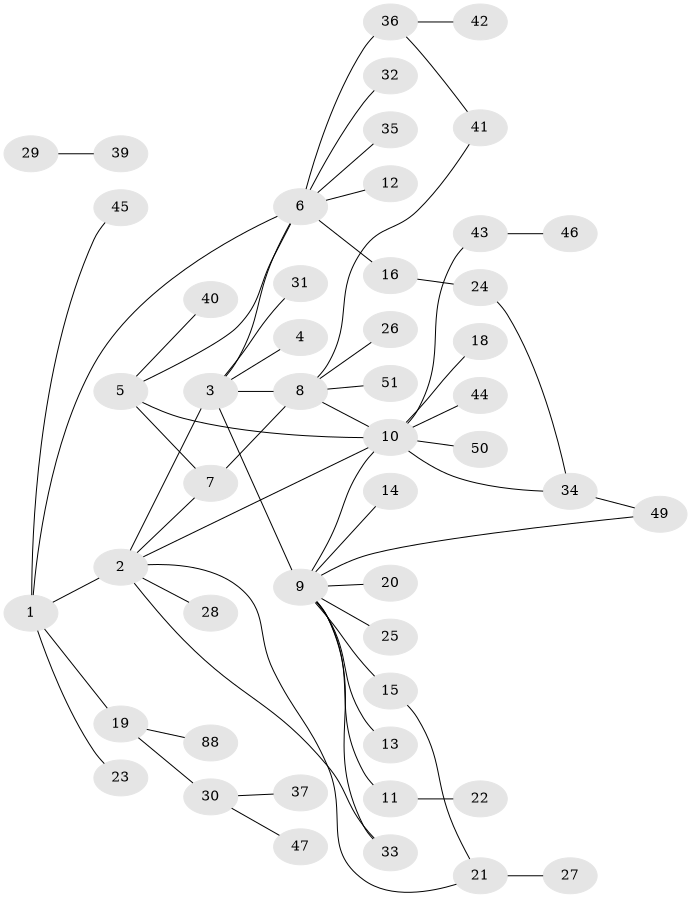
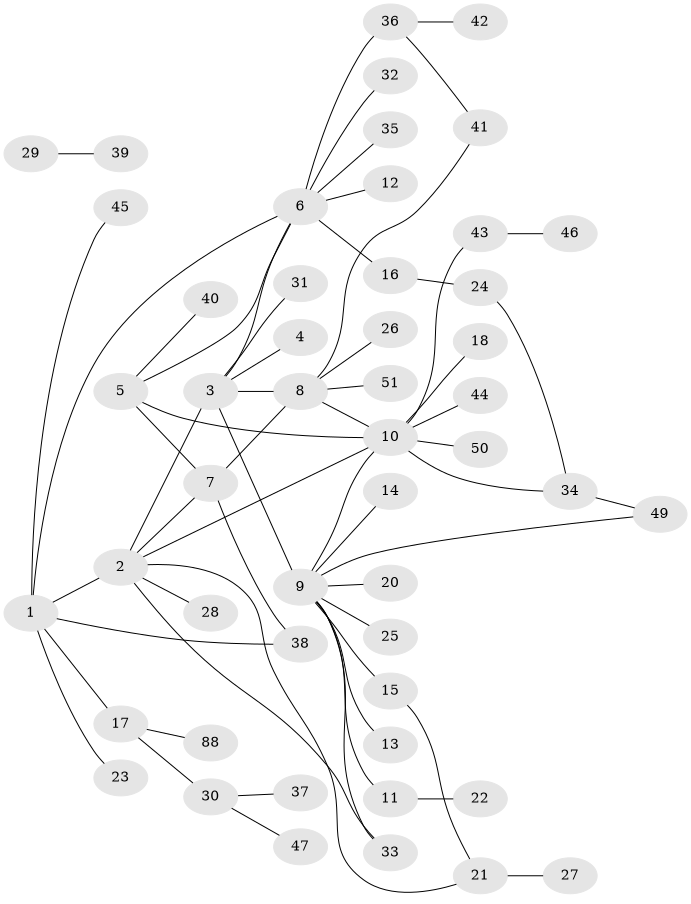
node "38": added
node "19": label "19" -> "17"
